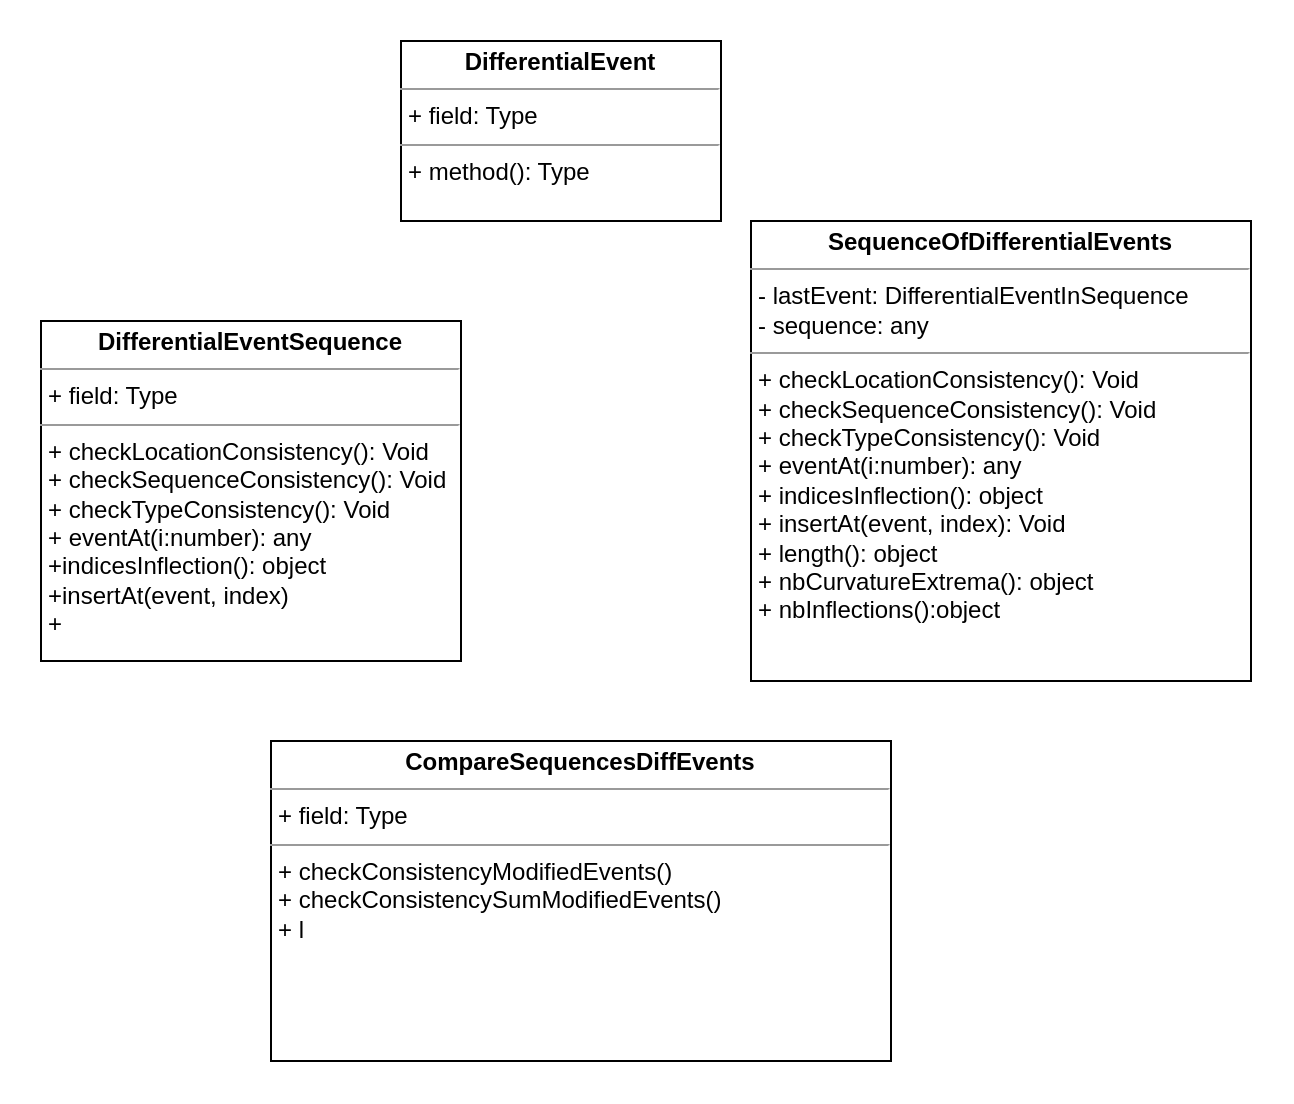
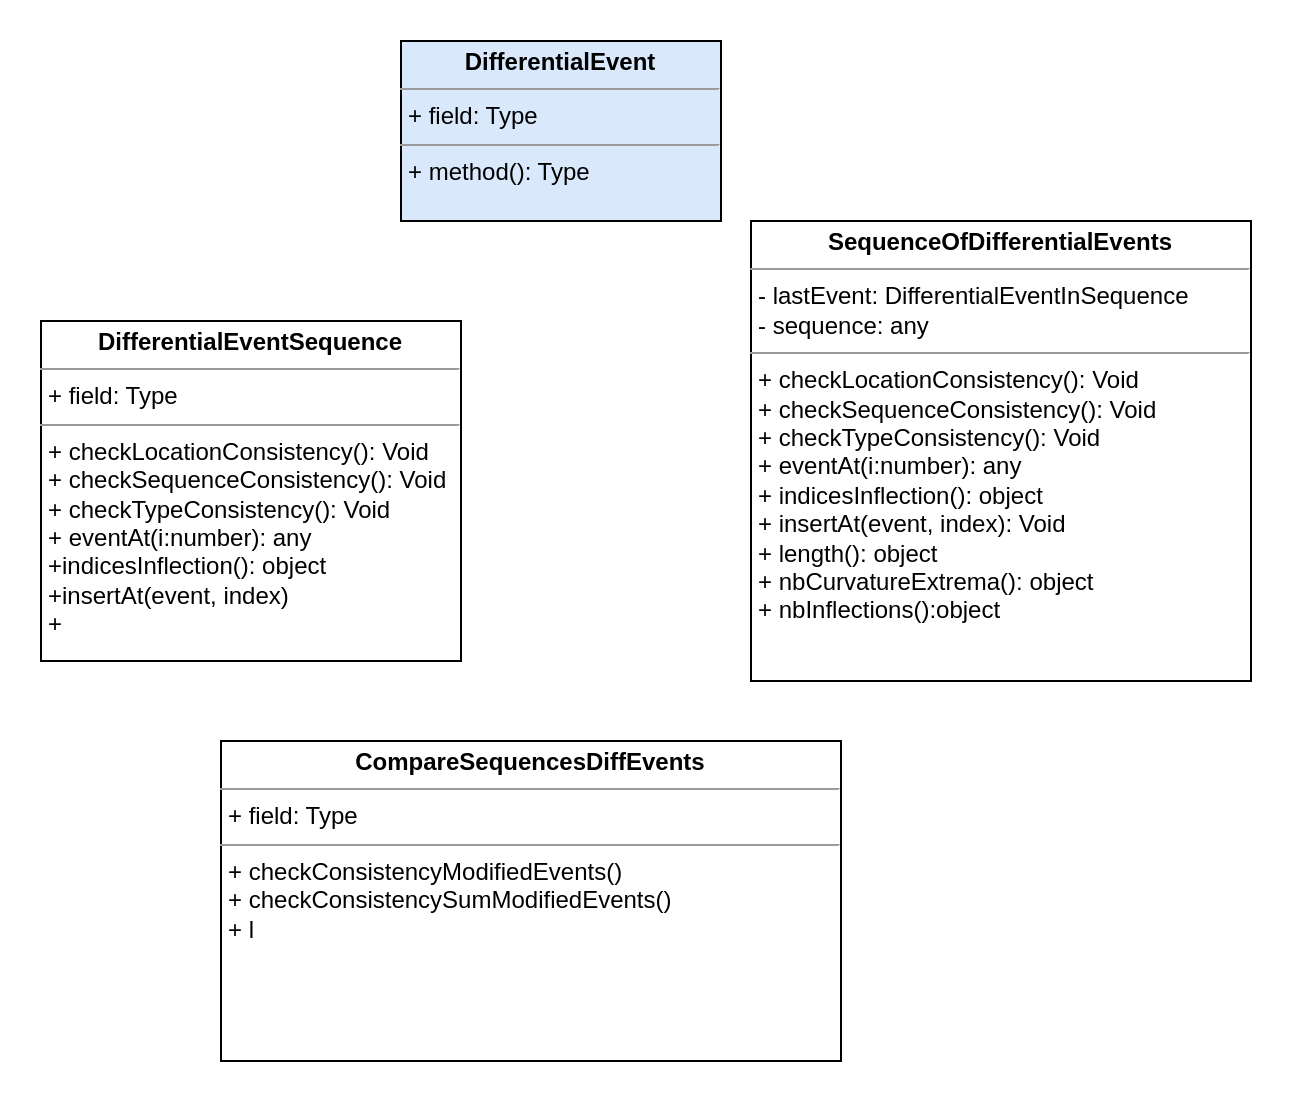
node "DifferentialEvent + field: Type + method(): Type": fillcolor #ffffff -> #dae8fc
node "CompareSequencesDiffEvents + field: Type + checkConsistencyModifiedEvents() + checkConsistencySumModifiedEvents() + l": moved (581, 901) -> (531, 901)
